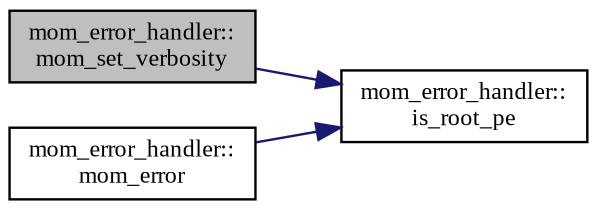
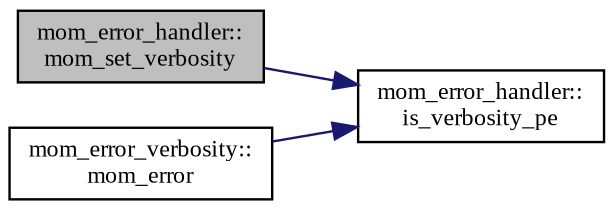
node "mom_error_handler:: is_root_pe": label "mom_error_handler:: is_root_pe" -> "mom_error_handler:: is_verbosity_pe"
node "mom_error_handler:: mom_error": label "mom_error_handler:: mom_error" -> "mom_error_verbosity:: mom_error"
